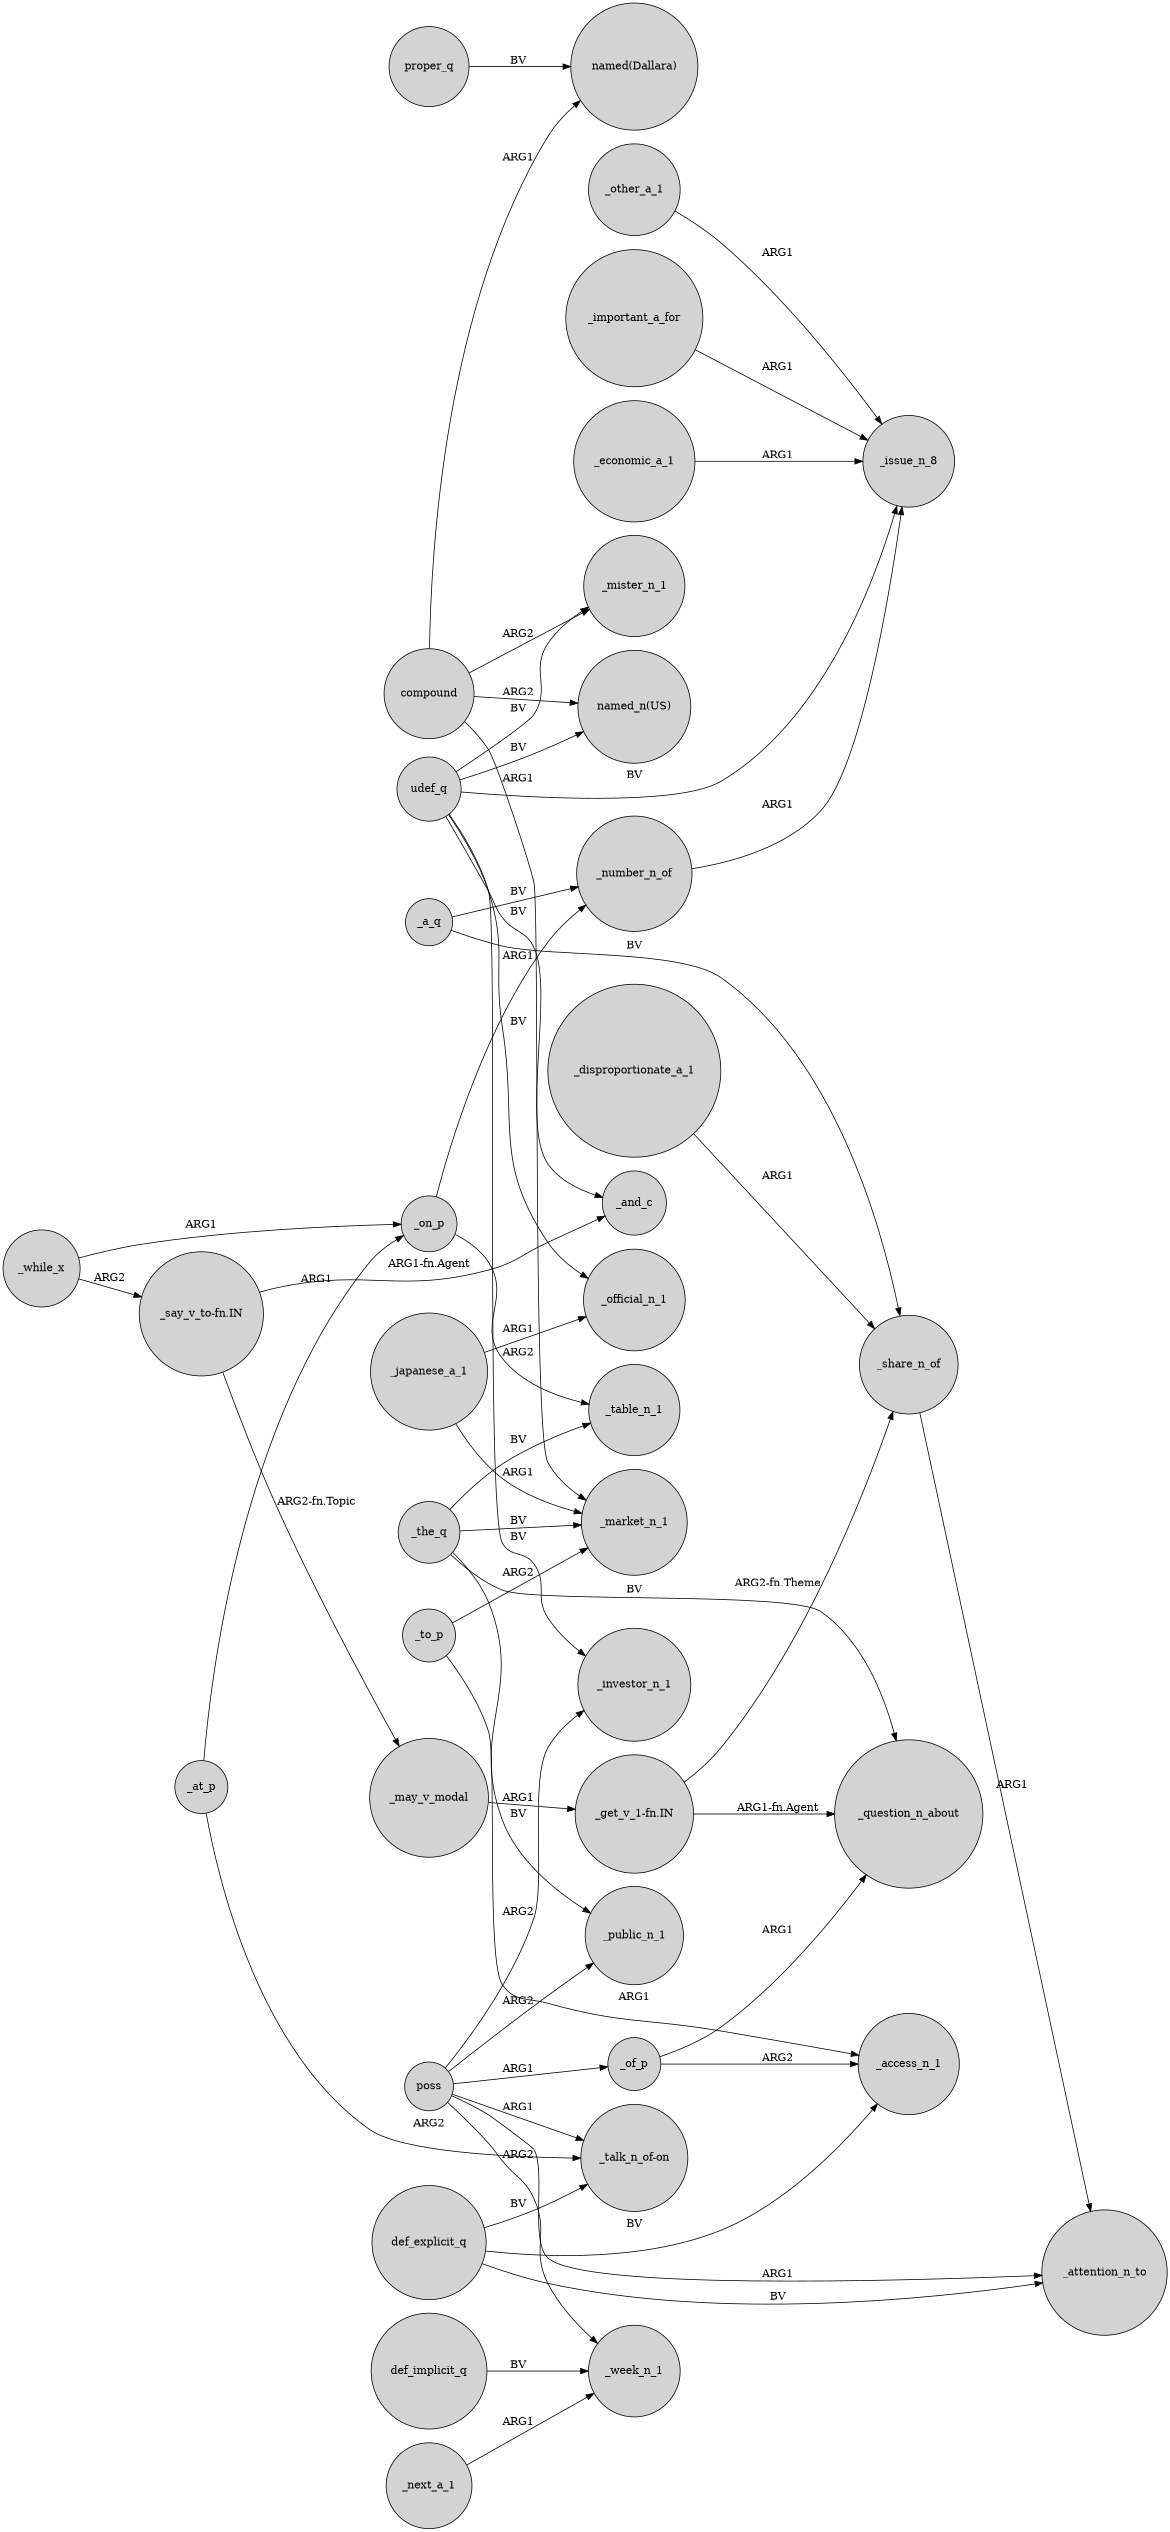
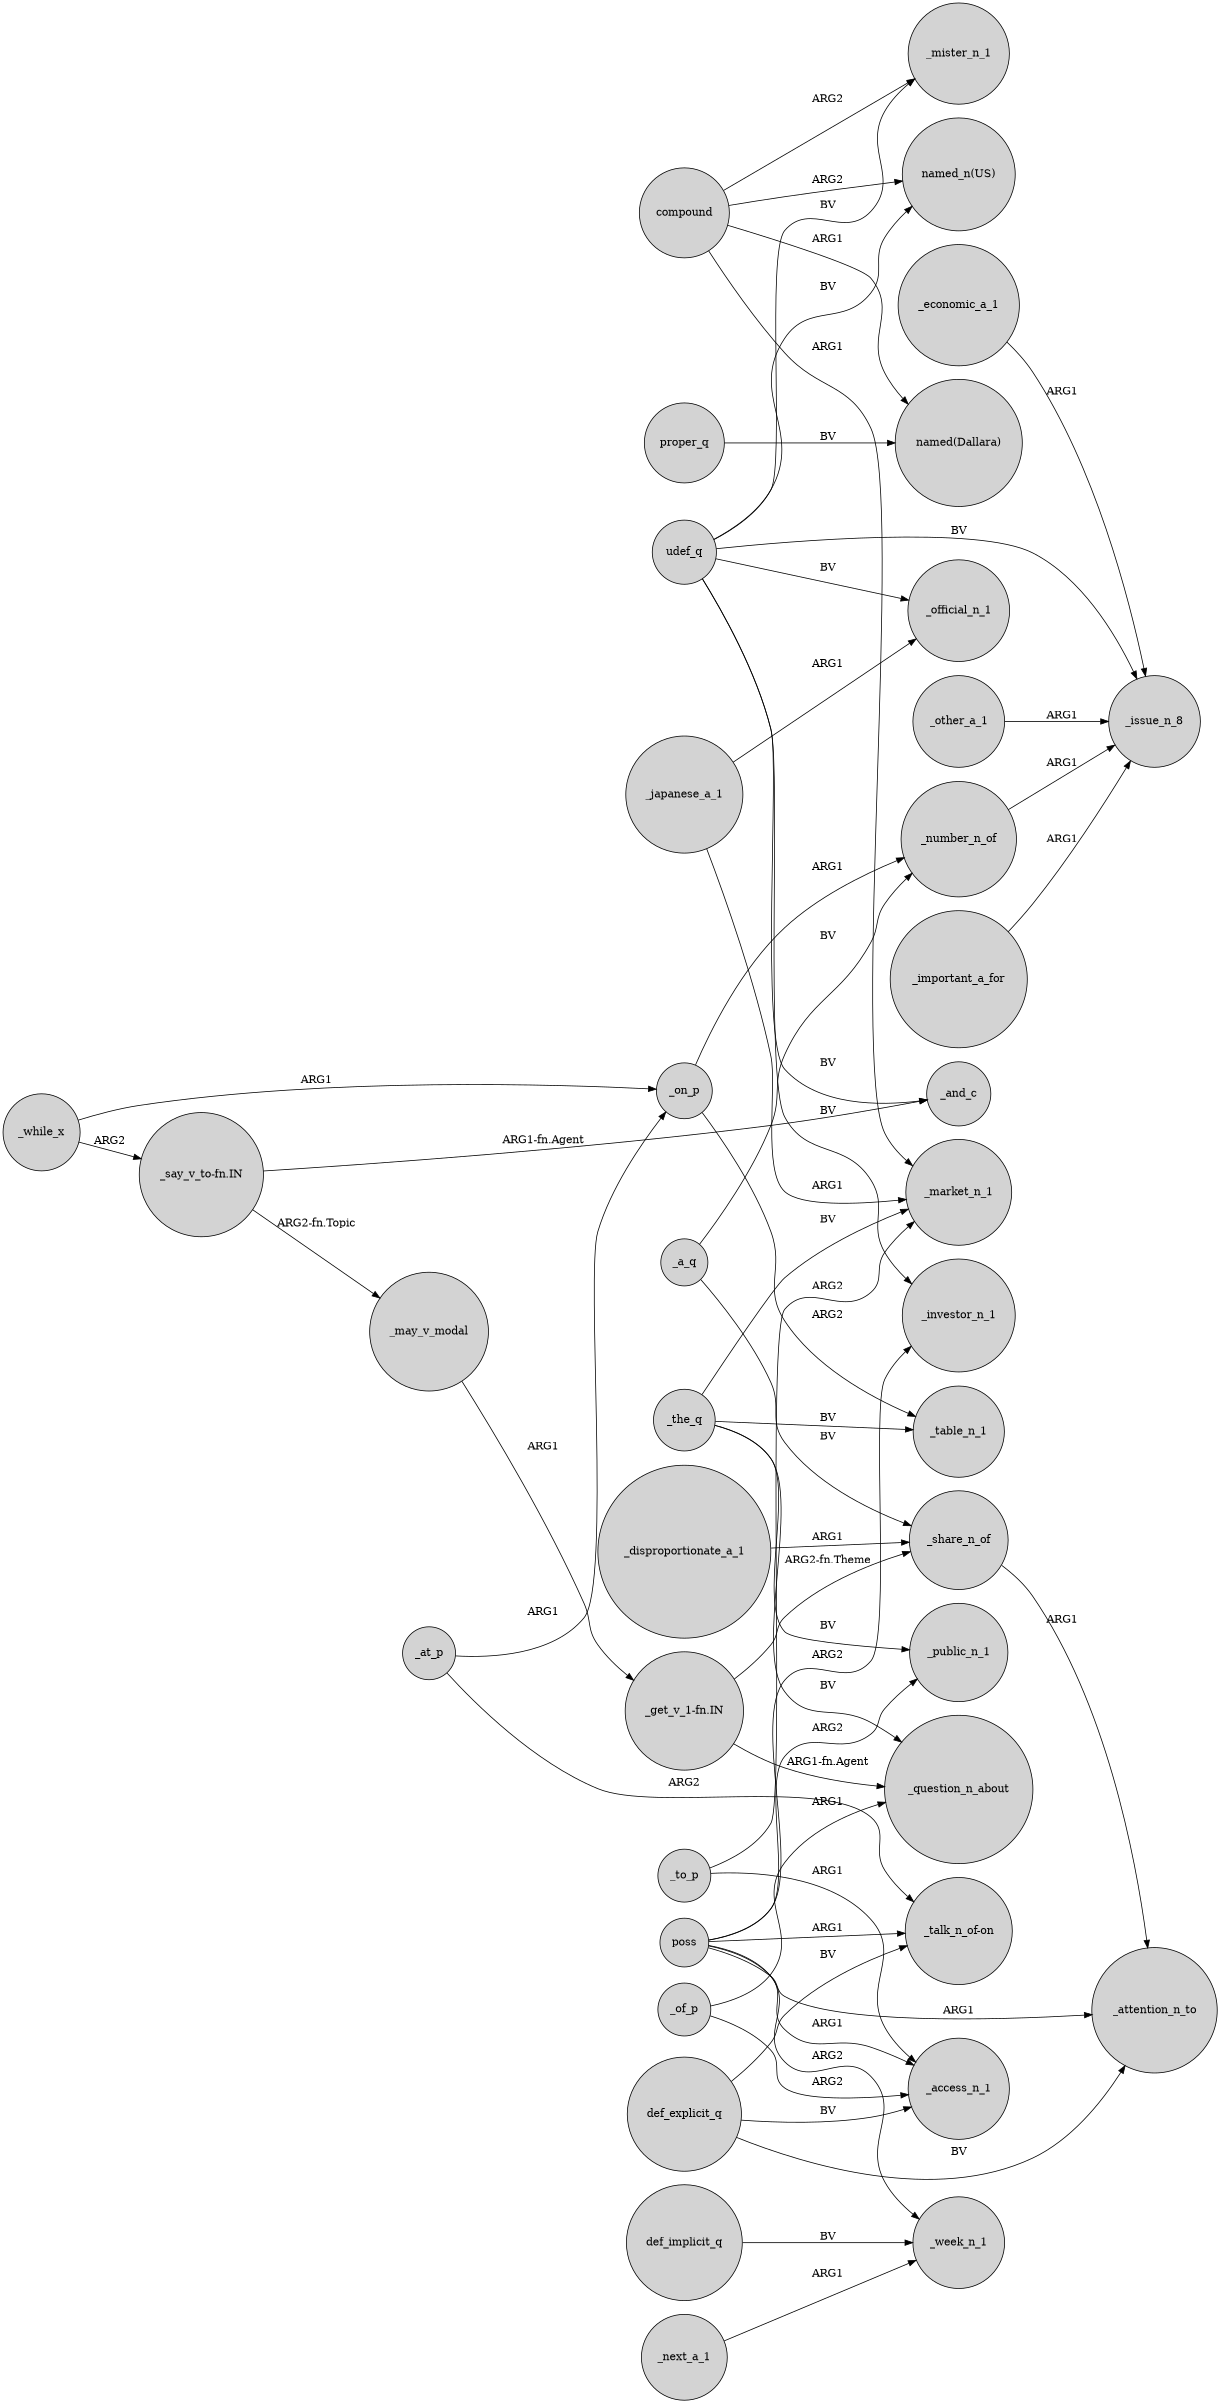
edge "poss" -> "_of_p": now "poss" -> "_access_n_1"
